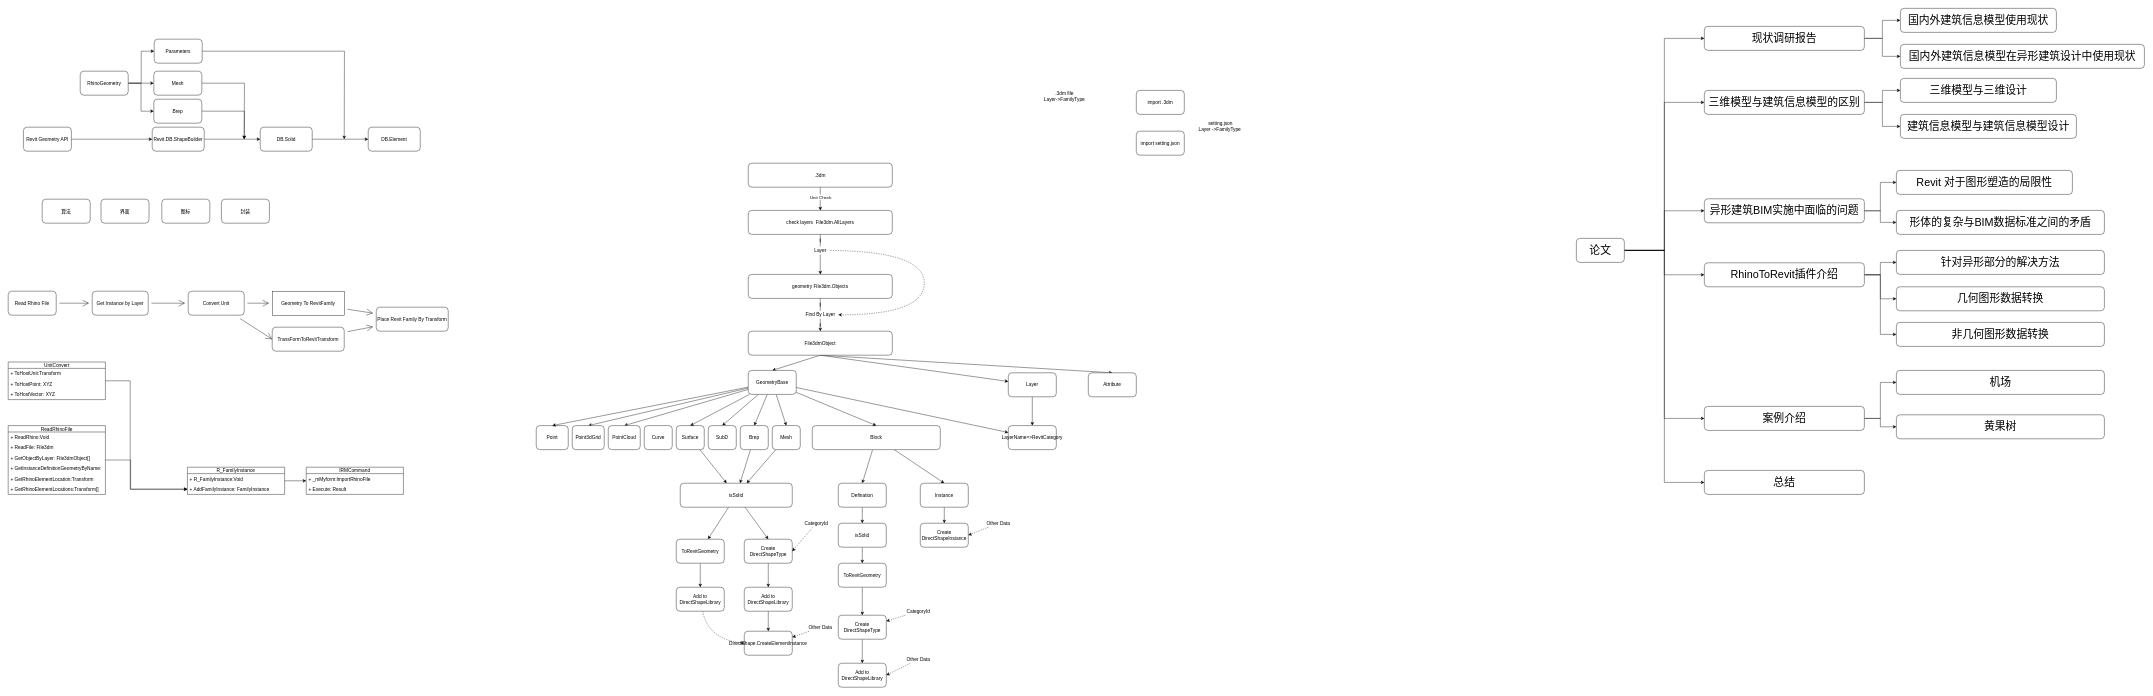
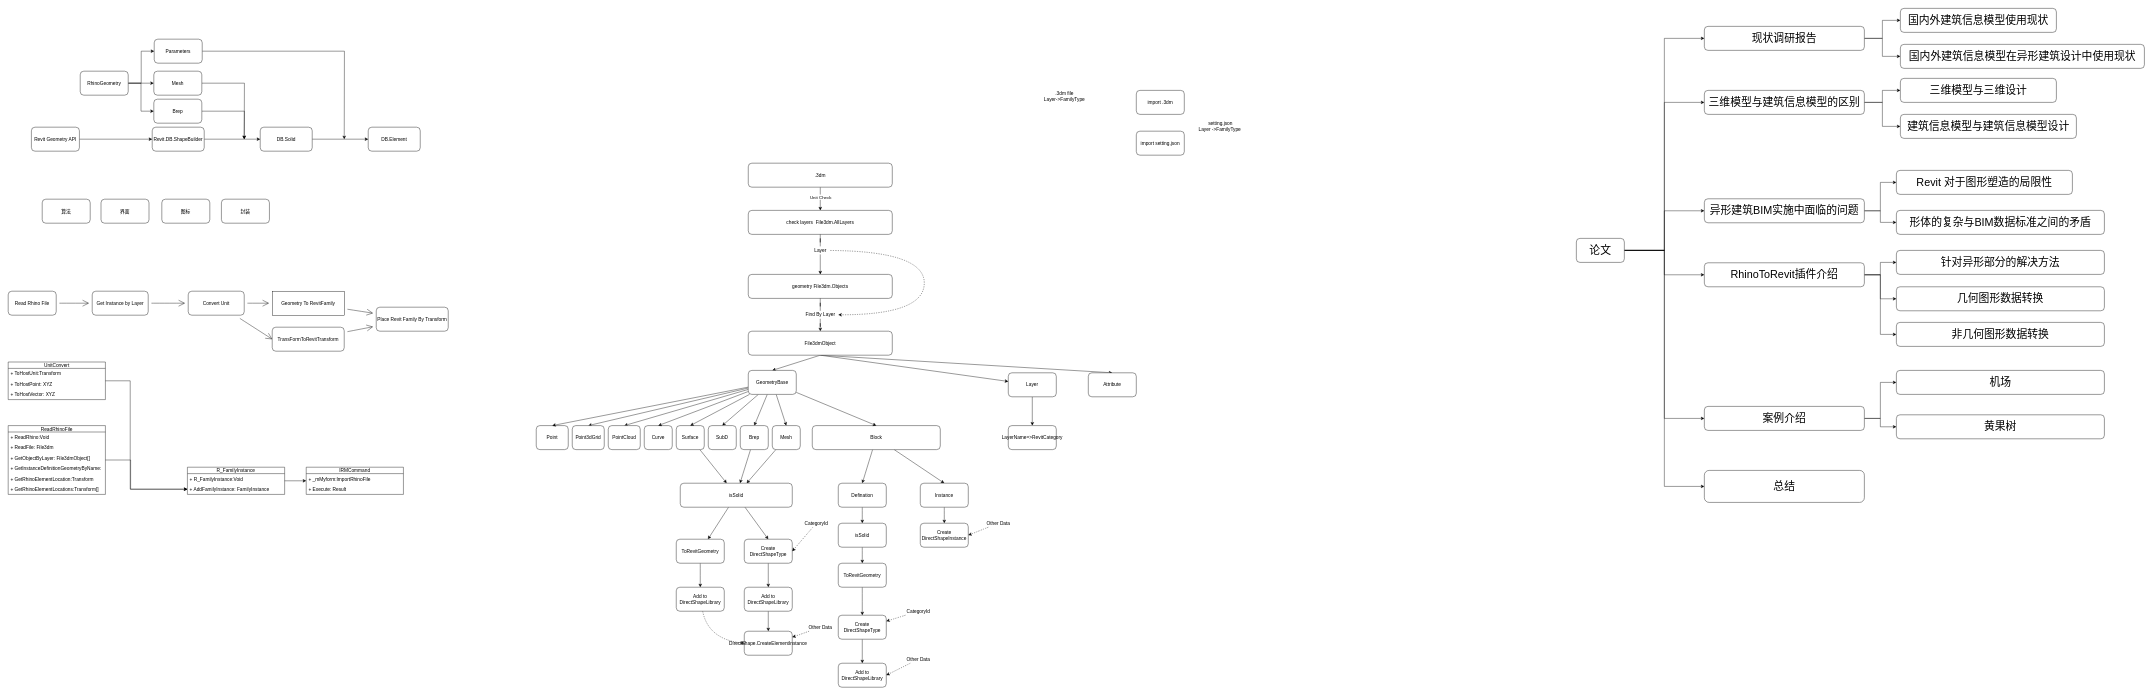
node "Revit Geometry API": moved (47, 139) -> (55, 139)
edge "GeometryBase" -> "LayerName=>RevitCategory": now "GeometryBase" -> "Curve"
node "总结": size 160x24 -> 160x32
